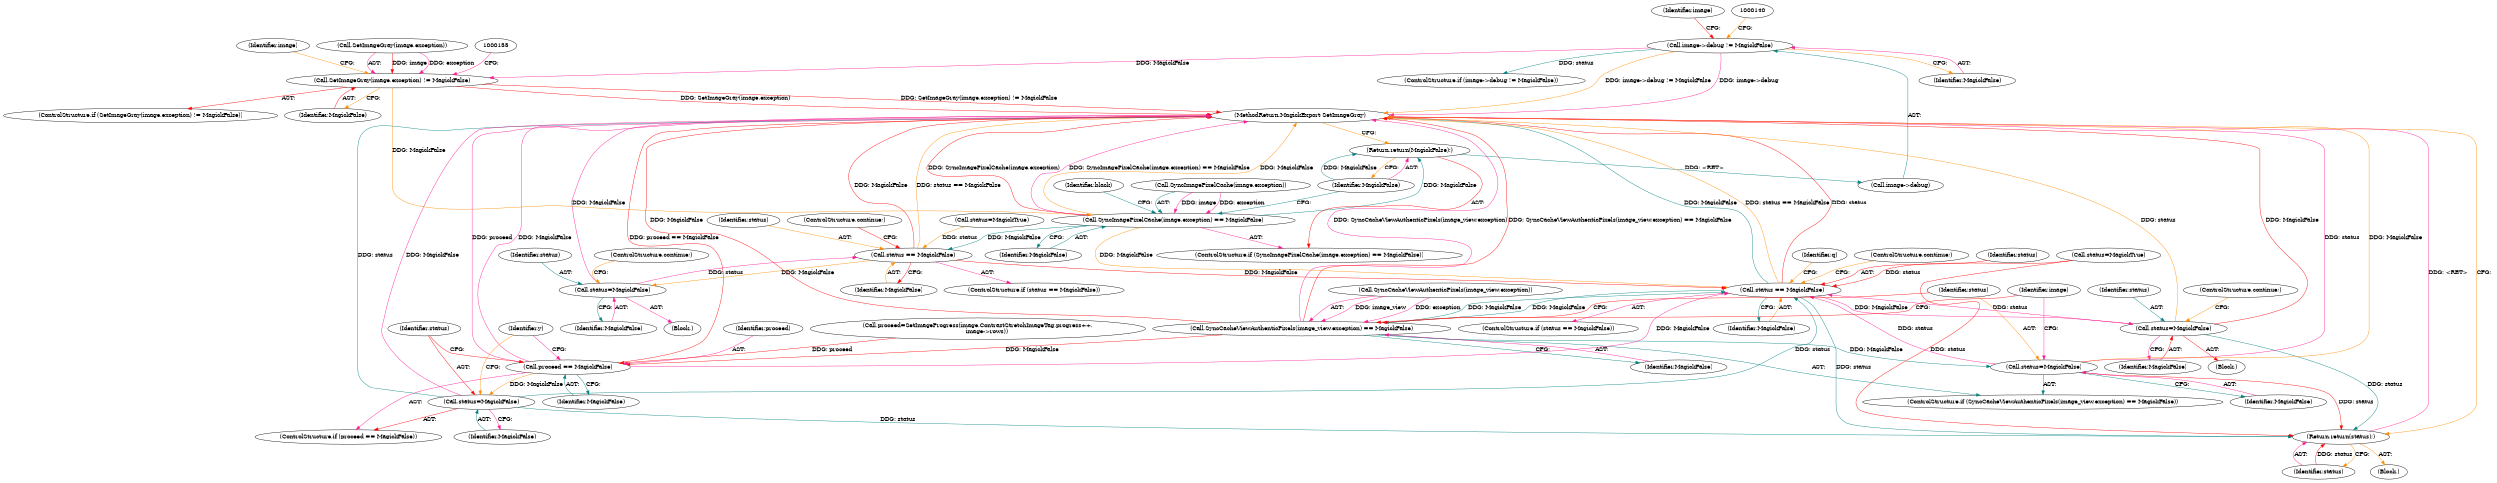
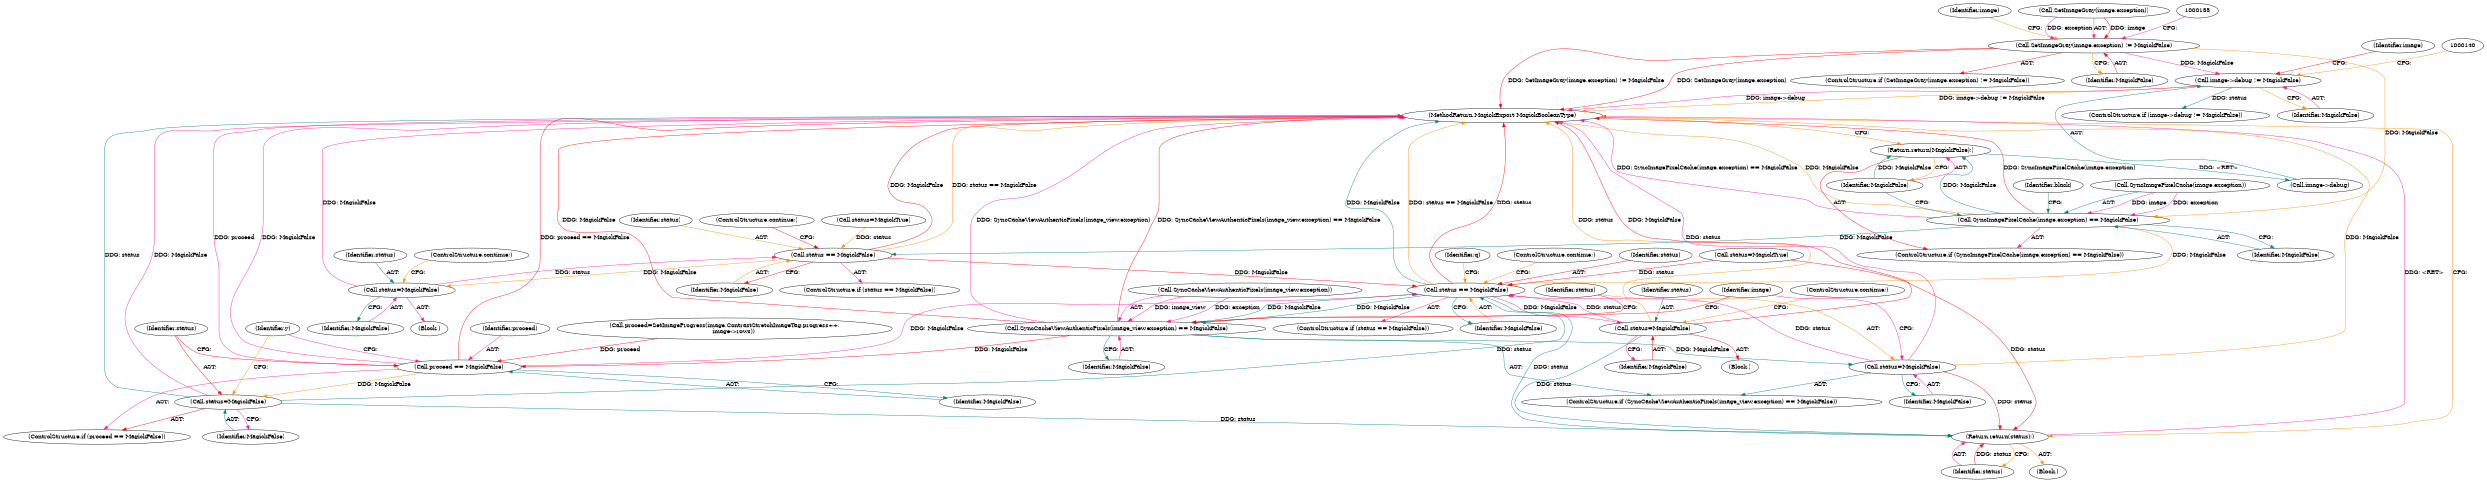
edge "(Call,image->debug != MagickFalse)" -> "(Call,SetImageGray(image,exception) != MagickFalse)": reversed
node "(MethodReturn,MagickExport SetImageGray)": label "(MethodReturn,MagickExport SetImageGray)" -> "(MethodReturn,MagickExport MagickBooleanType)"
